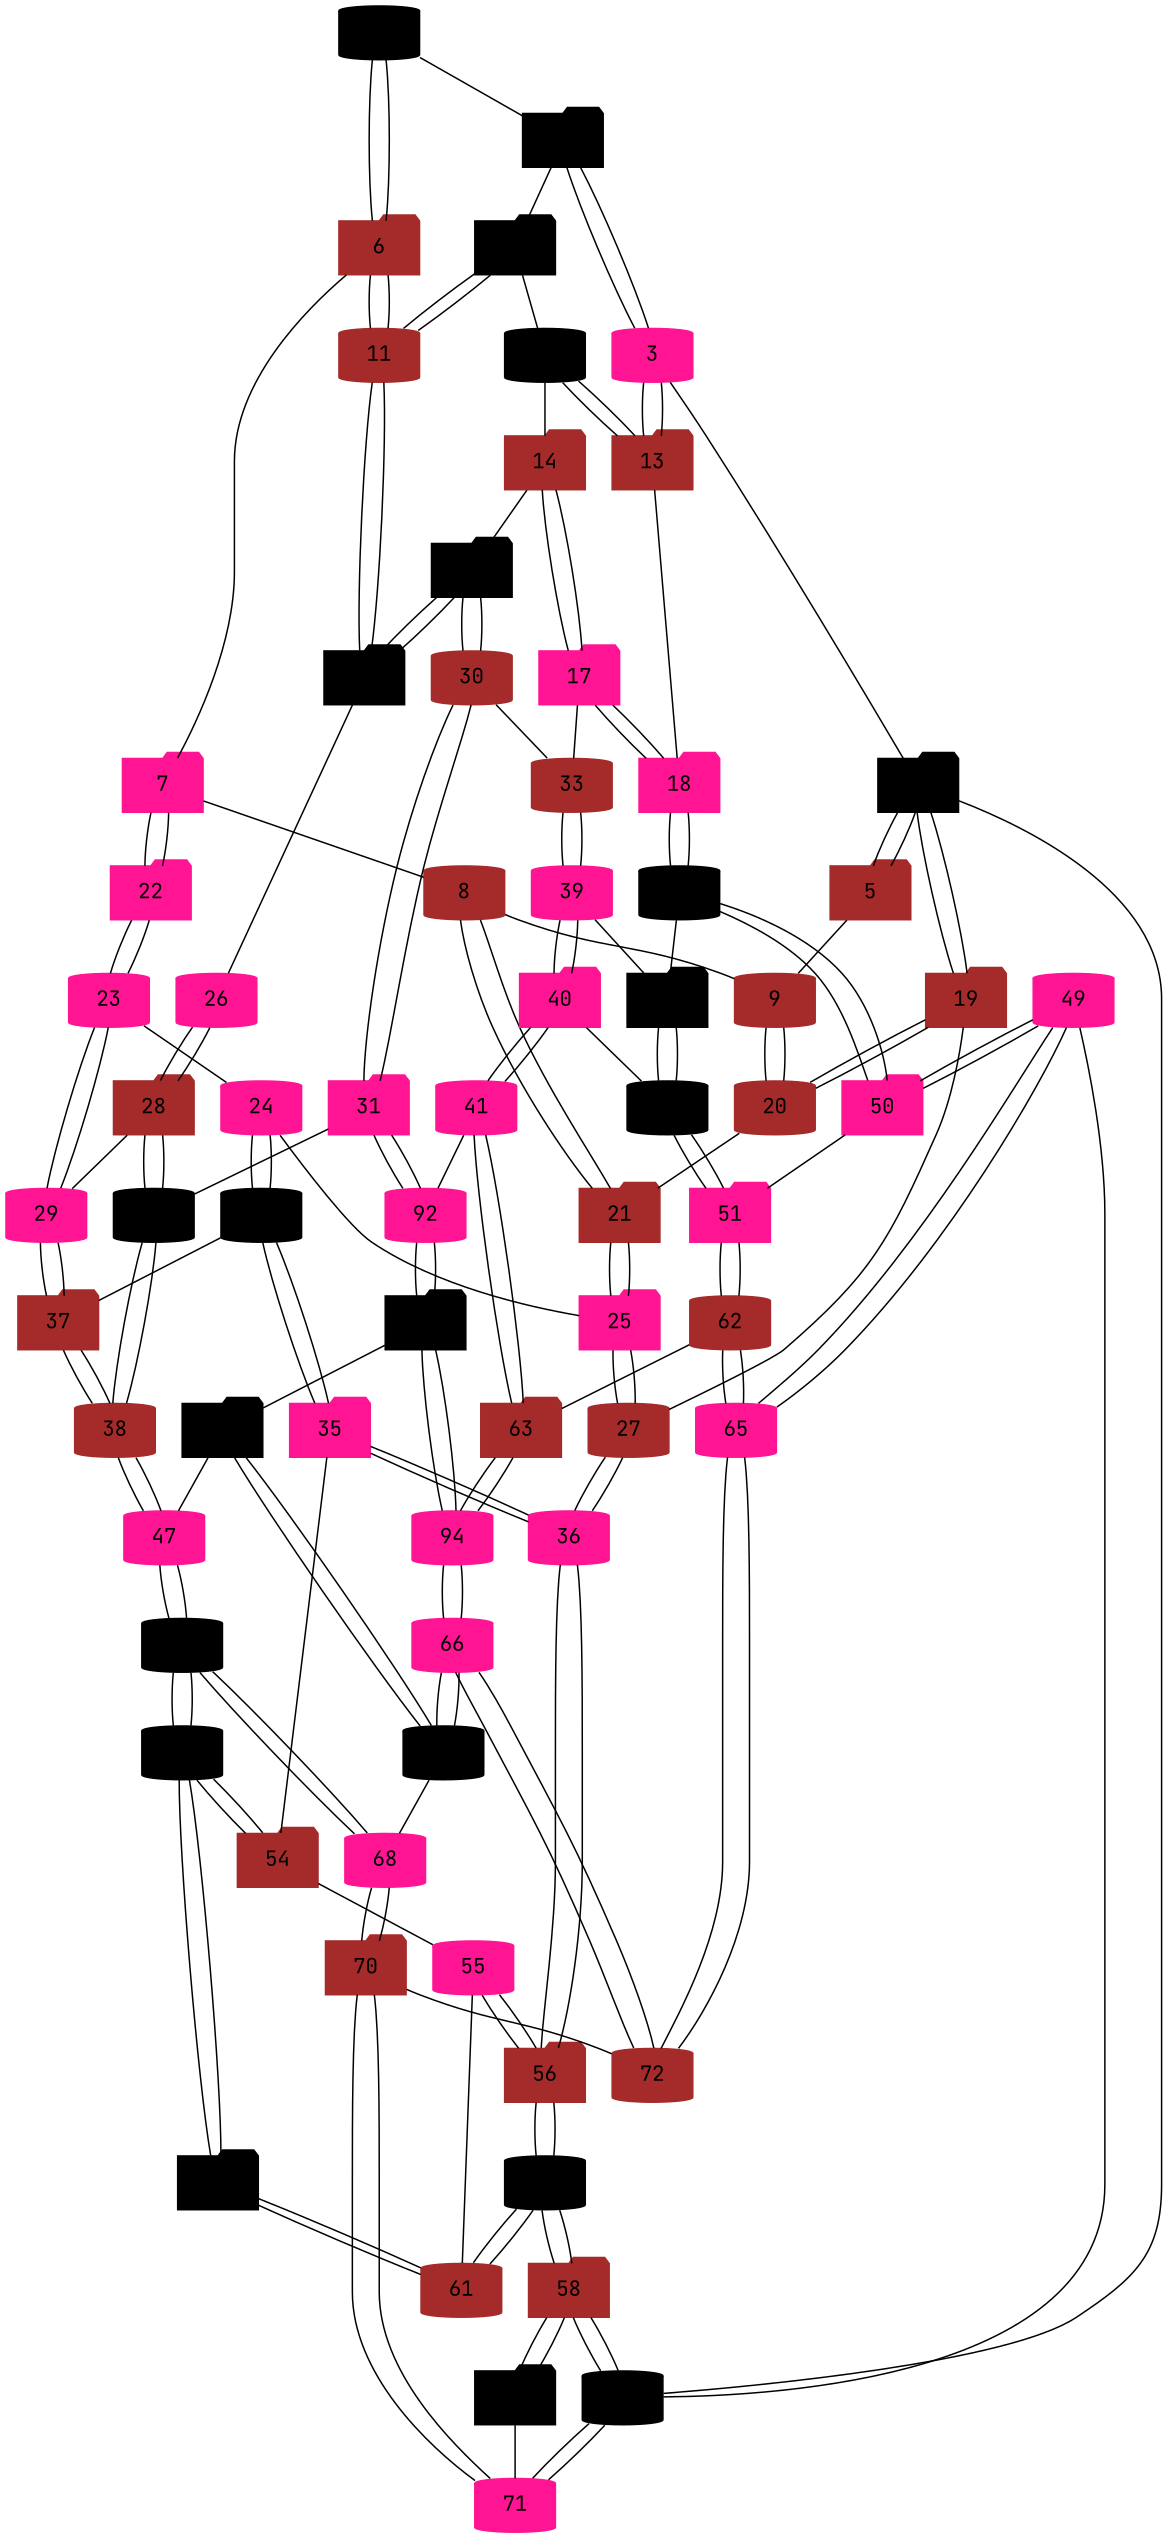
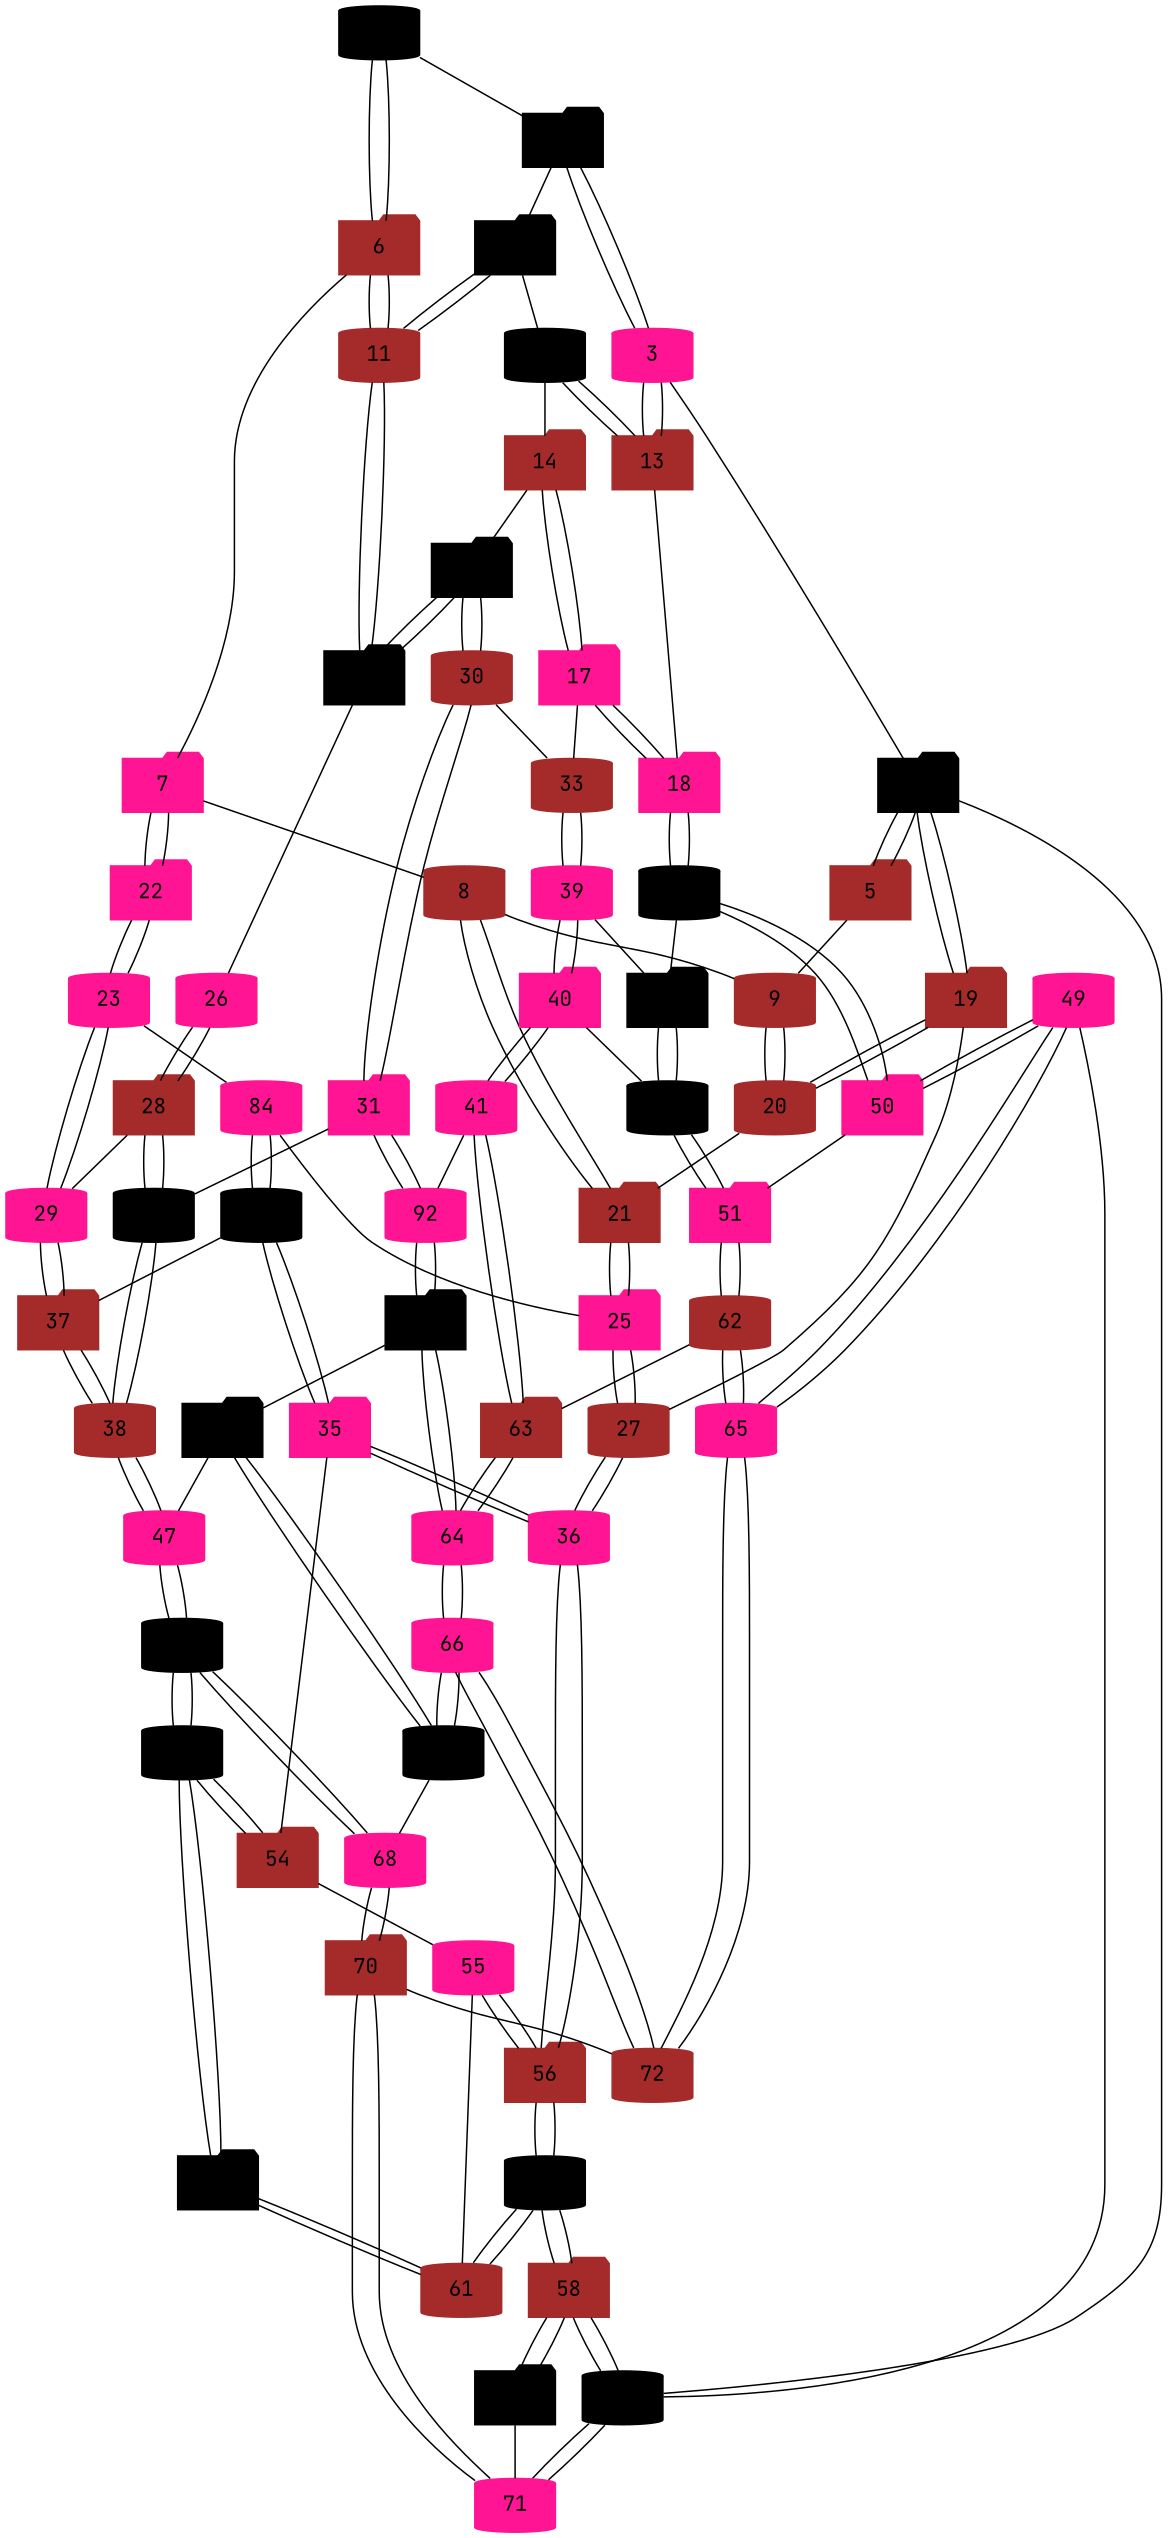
node "24": label "24" -> "84"
node "94": label "94" -> "64"
